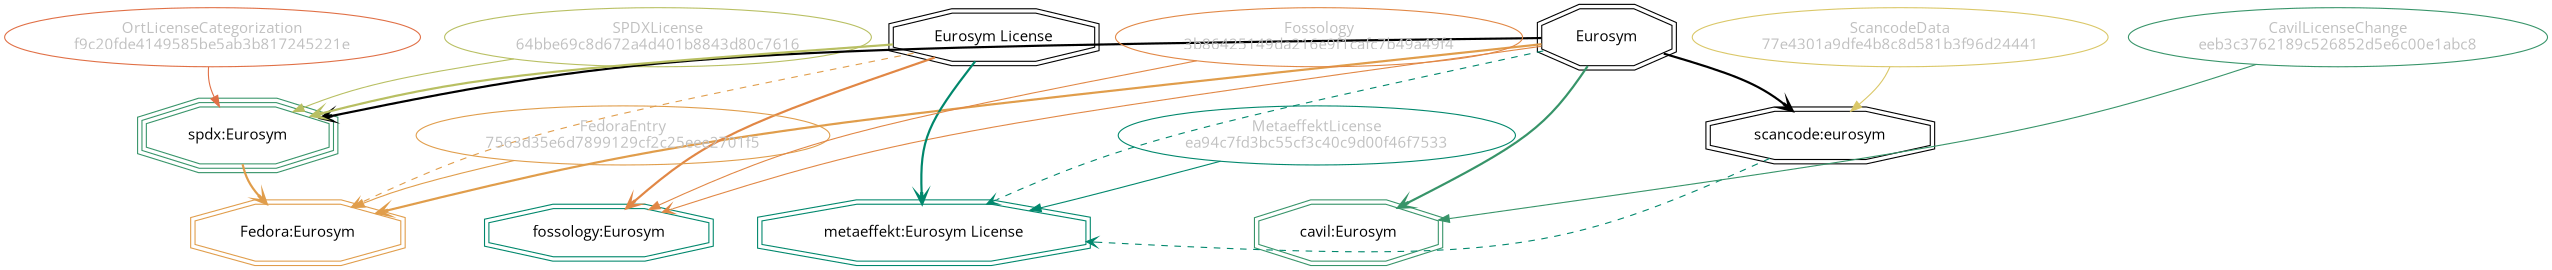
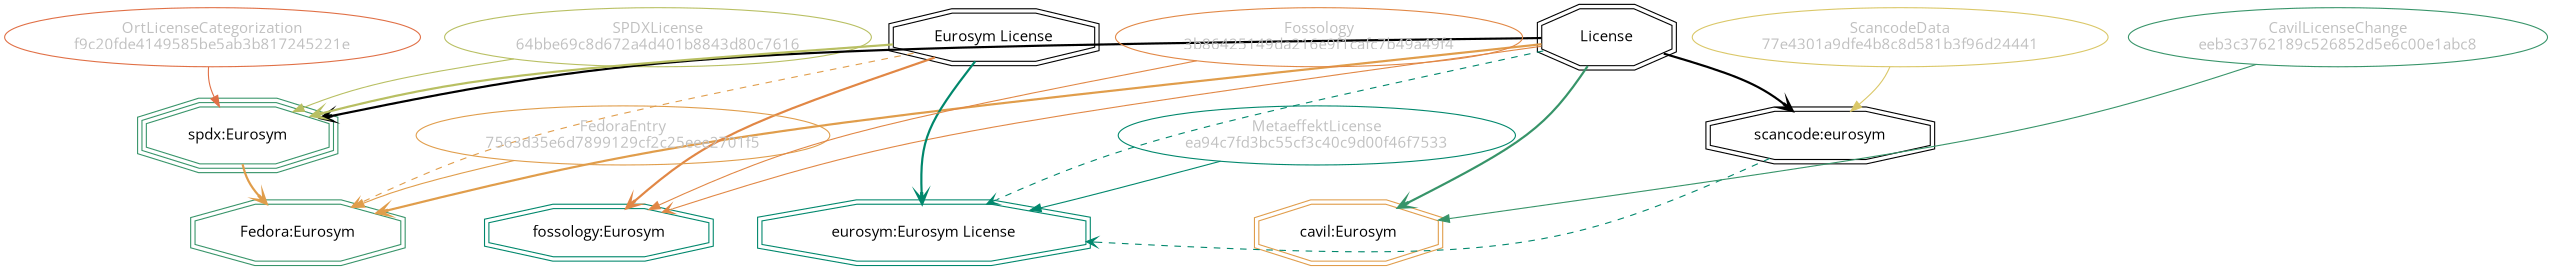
node "Eurosym": label "Eurosym" -> "License"
node "Fedora:Eurosym": color #e09d4b -> #379469
node "metaeffekt:Eurosym License": label "metaeffekt:Eurosym License" -> "eurosym:Eurosym License"
node "cavil:Eurosym": color #379469 -> #e09d4b
